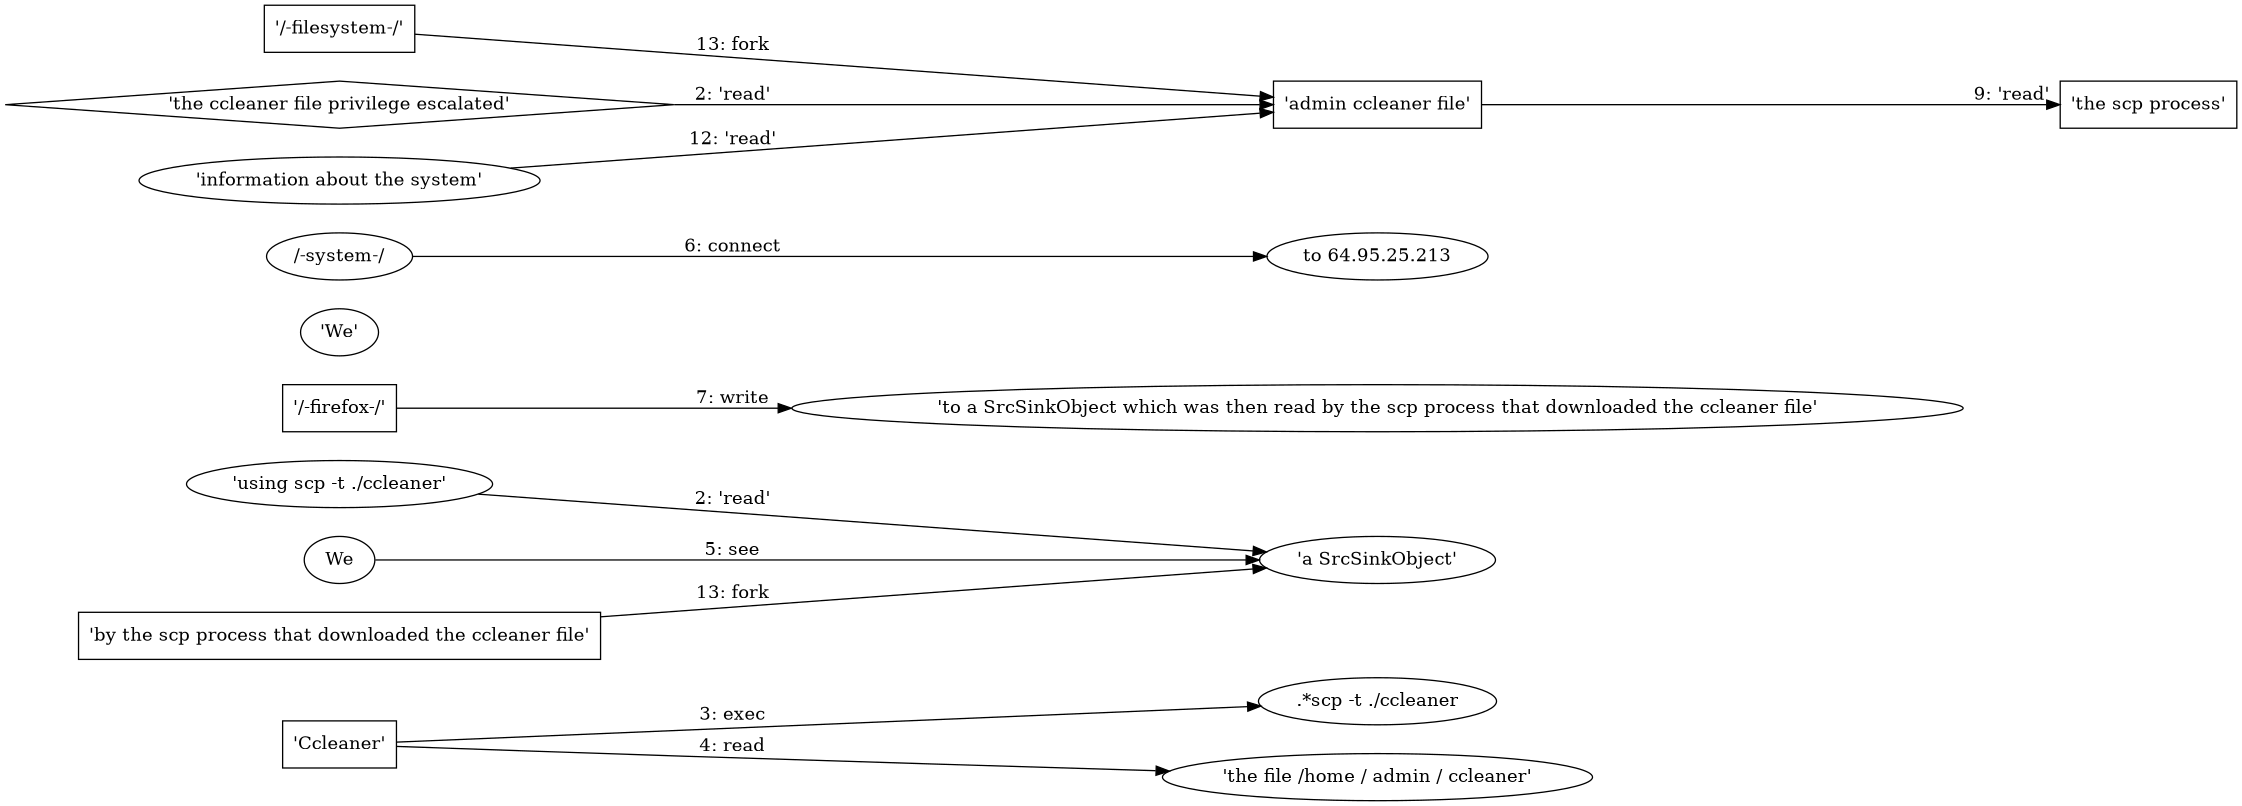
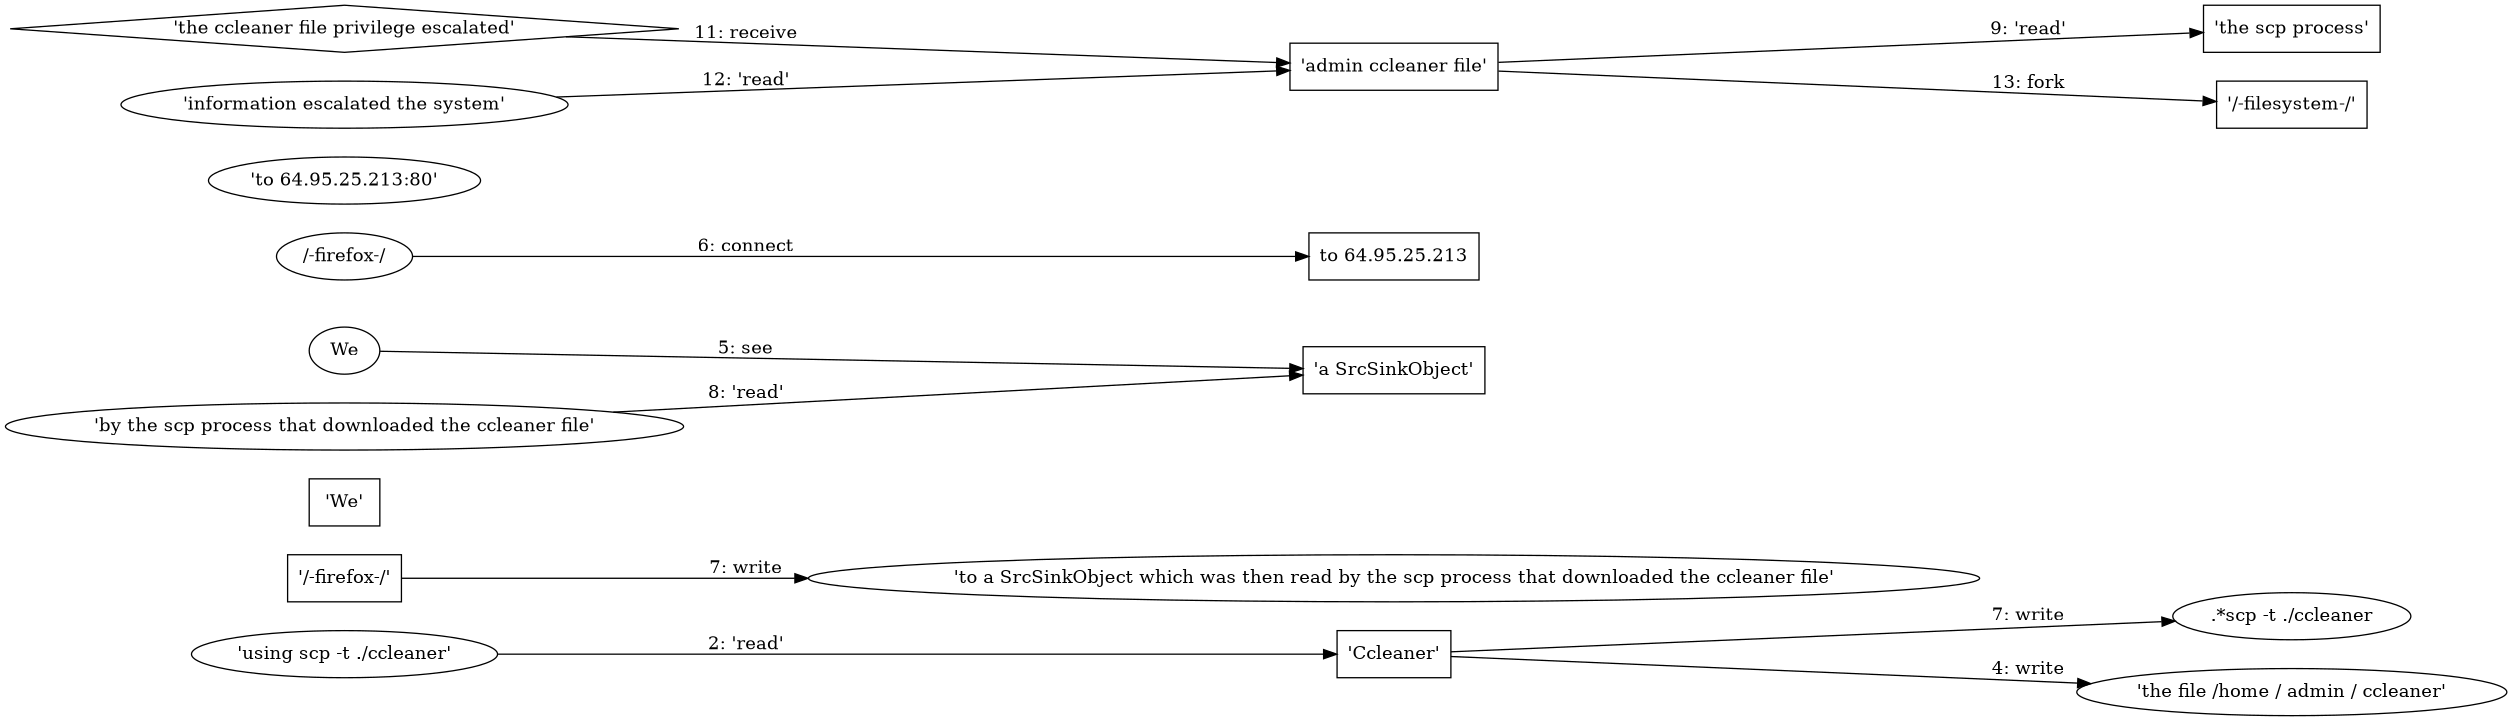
edge "'/-filesystem-/'" -> "'admin ccleaner file'": reversed
edge "'the ccleaner file privilege escalated'" -> "'admin ccleaner file'": label "2: 'read'" -> "11: receive"
node "'information about the system'": label "'information about the system'" -> "'information escalated the system'"
node "'to 64.95.25.213:80'": added
node "/-system-/": label "/-system-/" -> "/-firefox-/"
node "to 64.95.25.213": shape ellipse -> box
node "'We'": shape ellipse -> box
edge "'using scp -t ./ccleaner'" -> "'a SrcSinkObject'": now "'using scp -t ./ccleaner'" -> "'Ccleaner'"
node "'a SrcSinkObject'": shape ellipse -> box
edge "'by the scp process that downloaded the ccleaner file'" -> "'a SrcSinkObject'": label "13: fork" -> "8: 'read'"
node "'by the scp process that downloaded the ccleaner file'": shape box -> ellipse
edge "'Ccleaner'" -> ".*scp -t ./ccleaner": label "3: exec" -> "7: write"
edge "'Ccleaner'" -> "'the file /home / admin / ccleaner'": label "4: read" -> "4: write"
